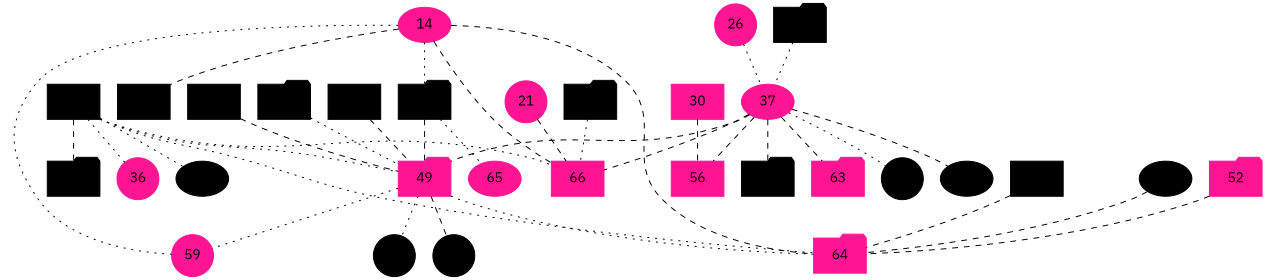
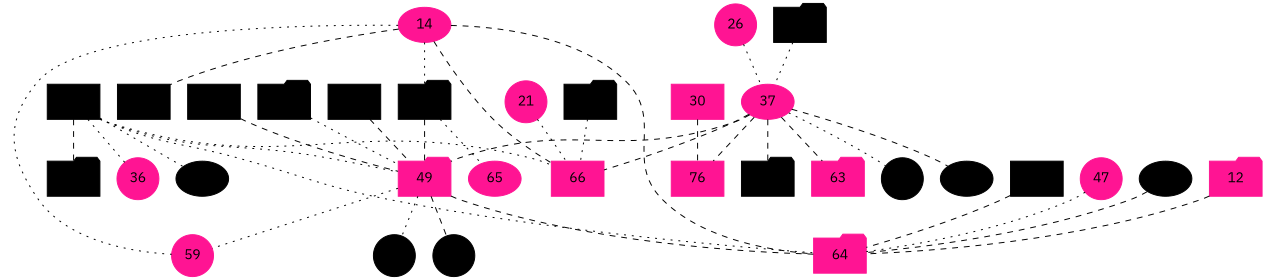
edge "21" -- "66": style dashed -> dotted
node "56": label "56" -> "76"
node "47": added
node "52": label "52" -> "12"
edge "49" -- "64": style dotted -> dashed
